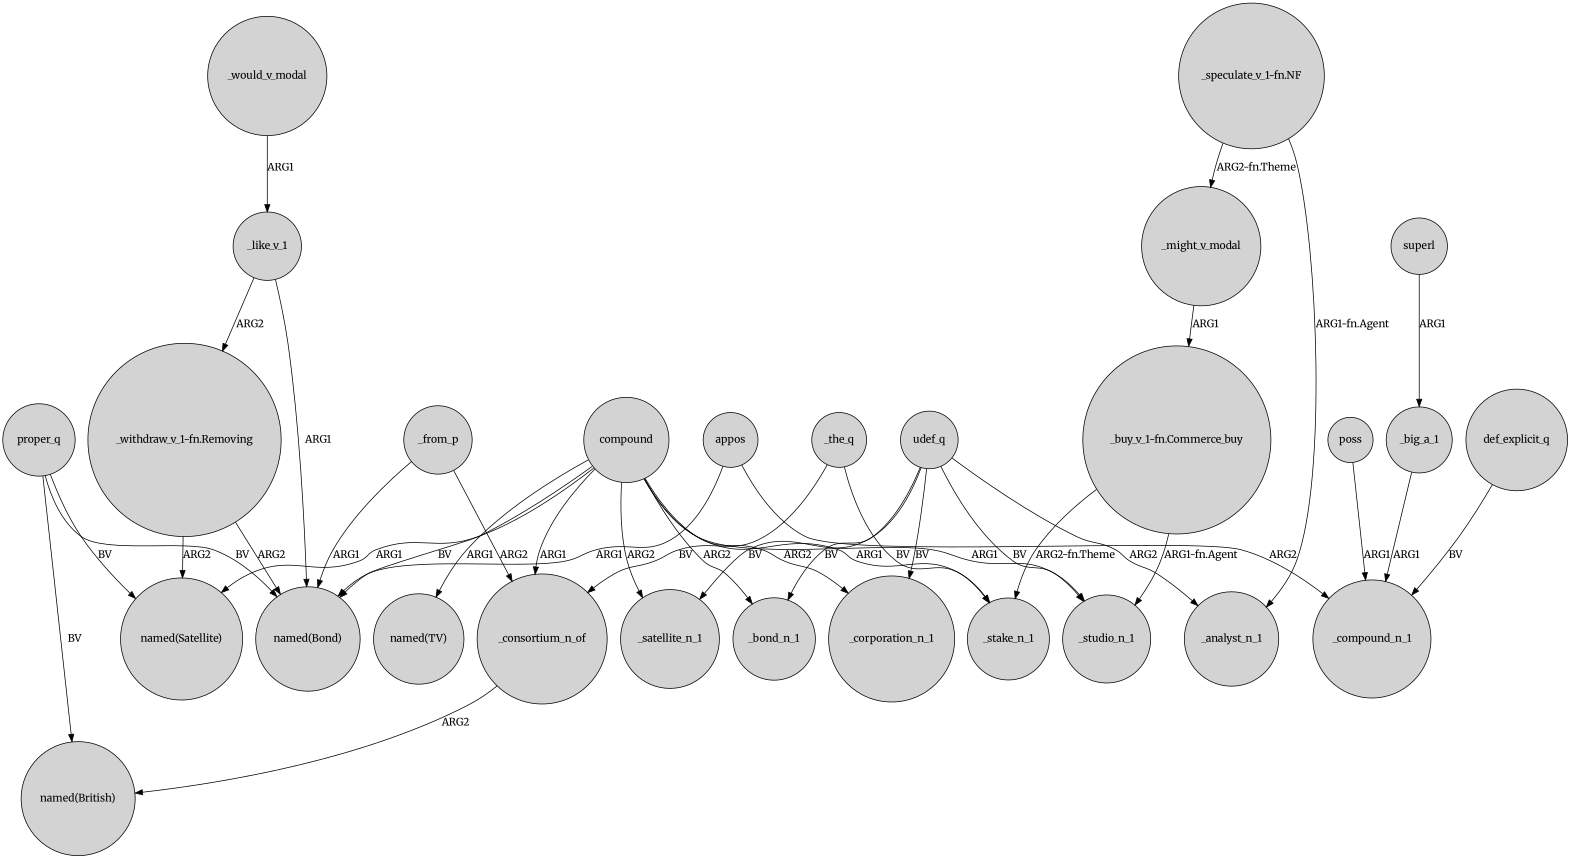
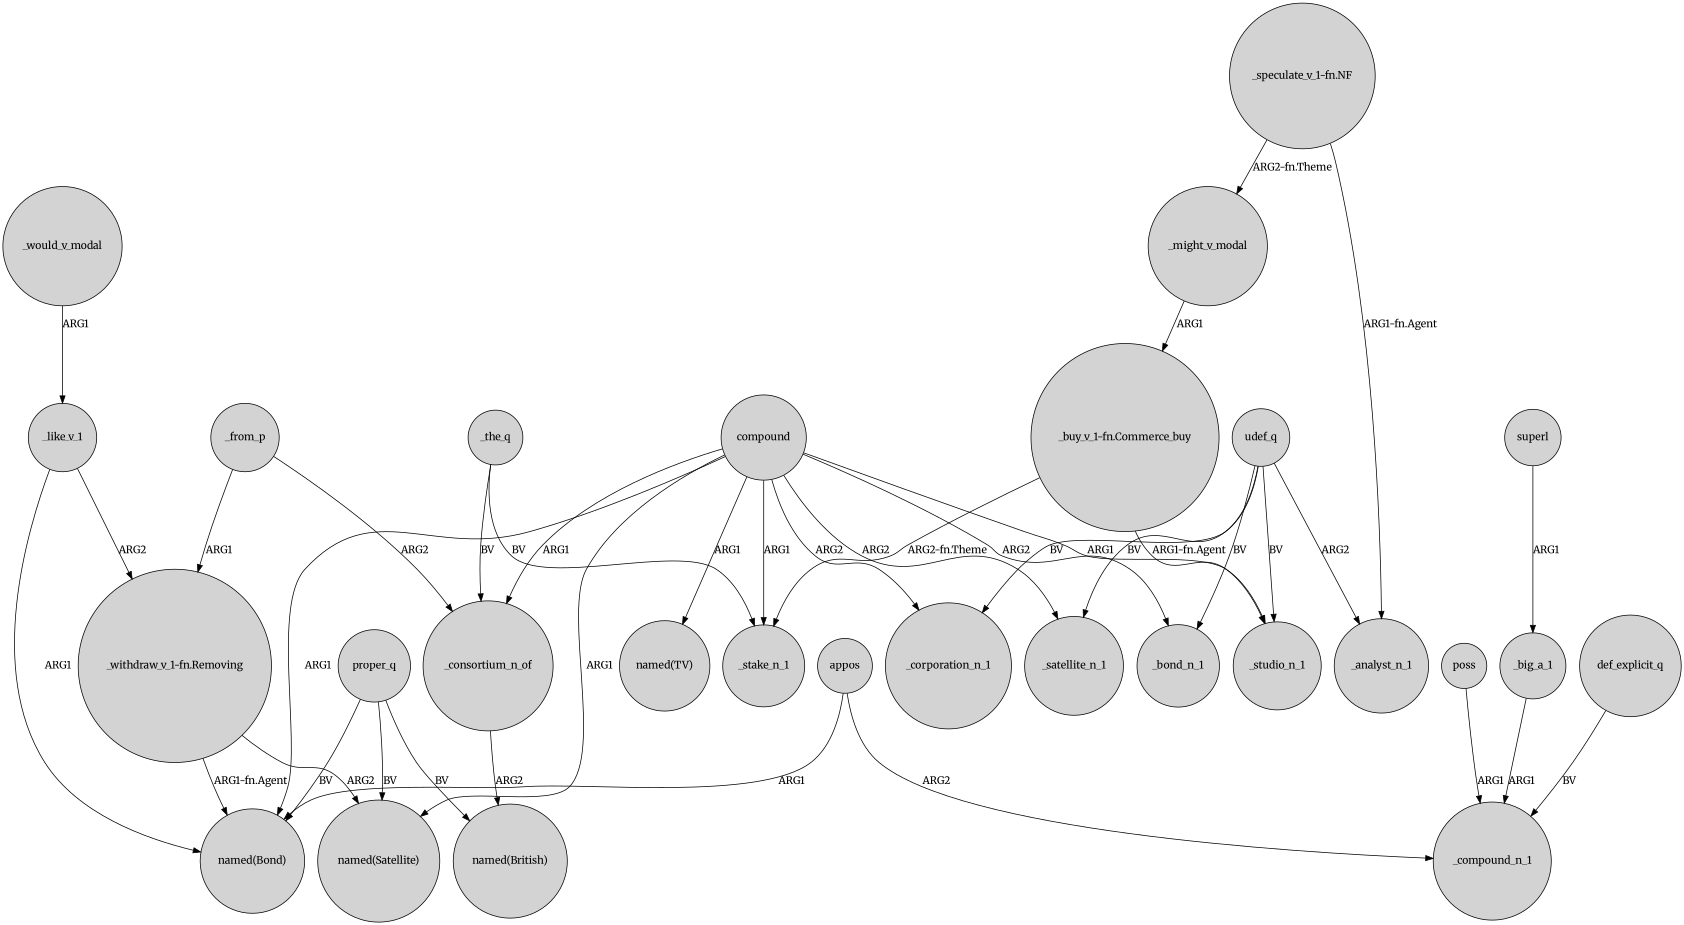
edge "_from_p" -> "named(Bond)": now "_from_p" -> "_withdraw_v_1-fn.Removing"
edge "_withdraw_v_1-fn.Removing" -> "named(Bond)": label "ARG2" -> "ARG1-fn.Agent"
edge "compound" -> "named(Bond)": label "BV" -> "ARG1"
